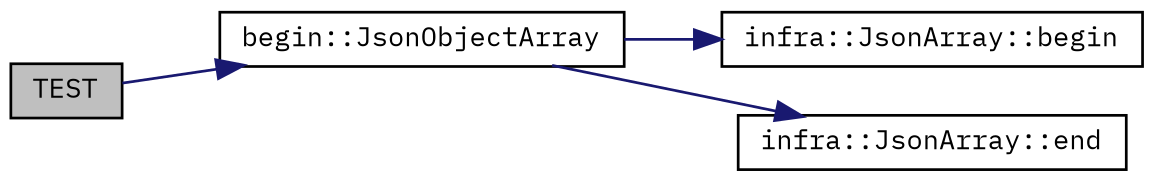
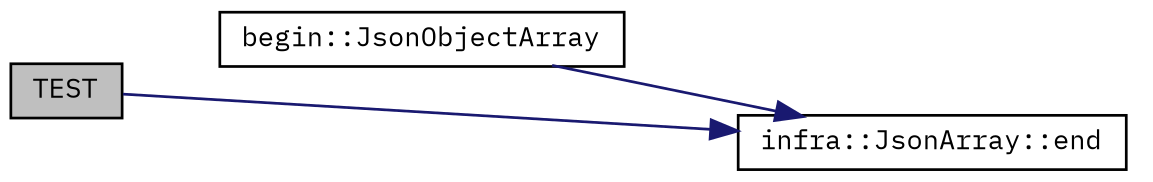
node "infra::JsonArray::begin": removed
edge "TEST" -> "begin::JsonObjectArray": now "TEST" -> "infra::JsonArray::end"
